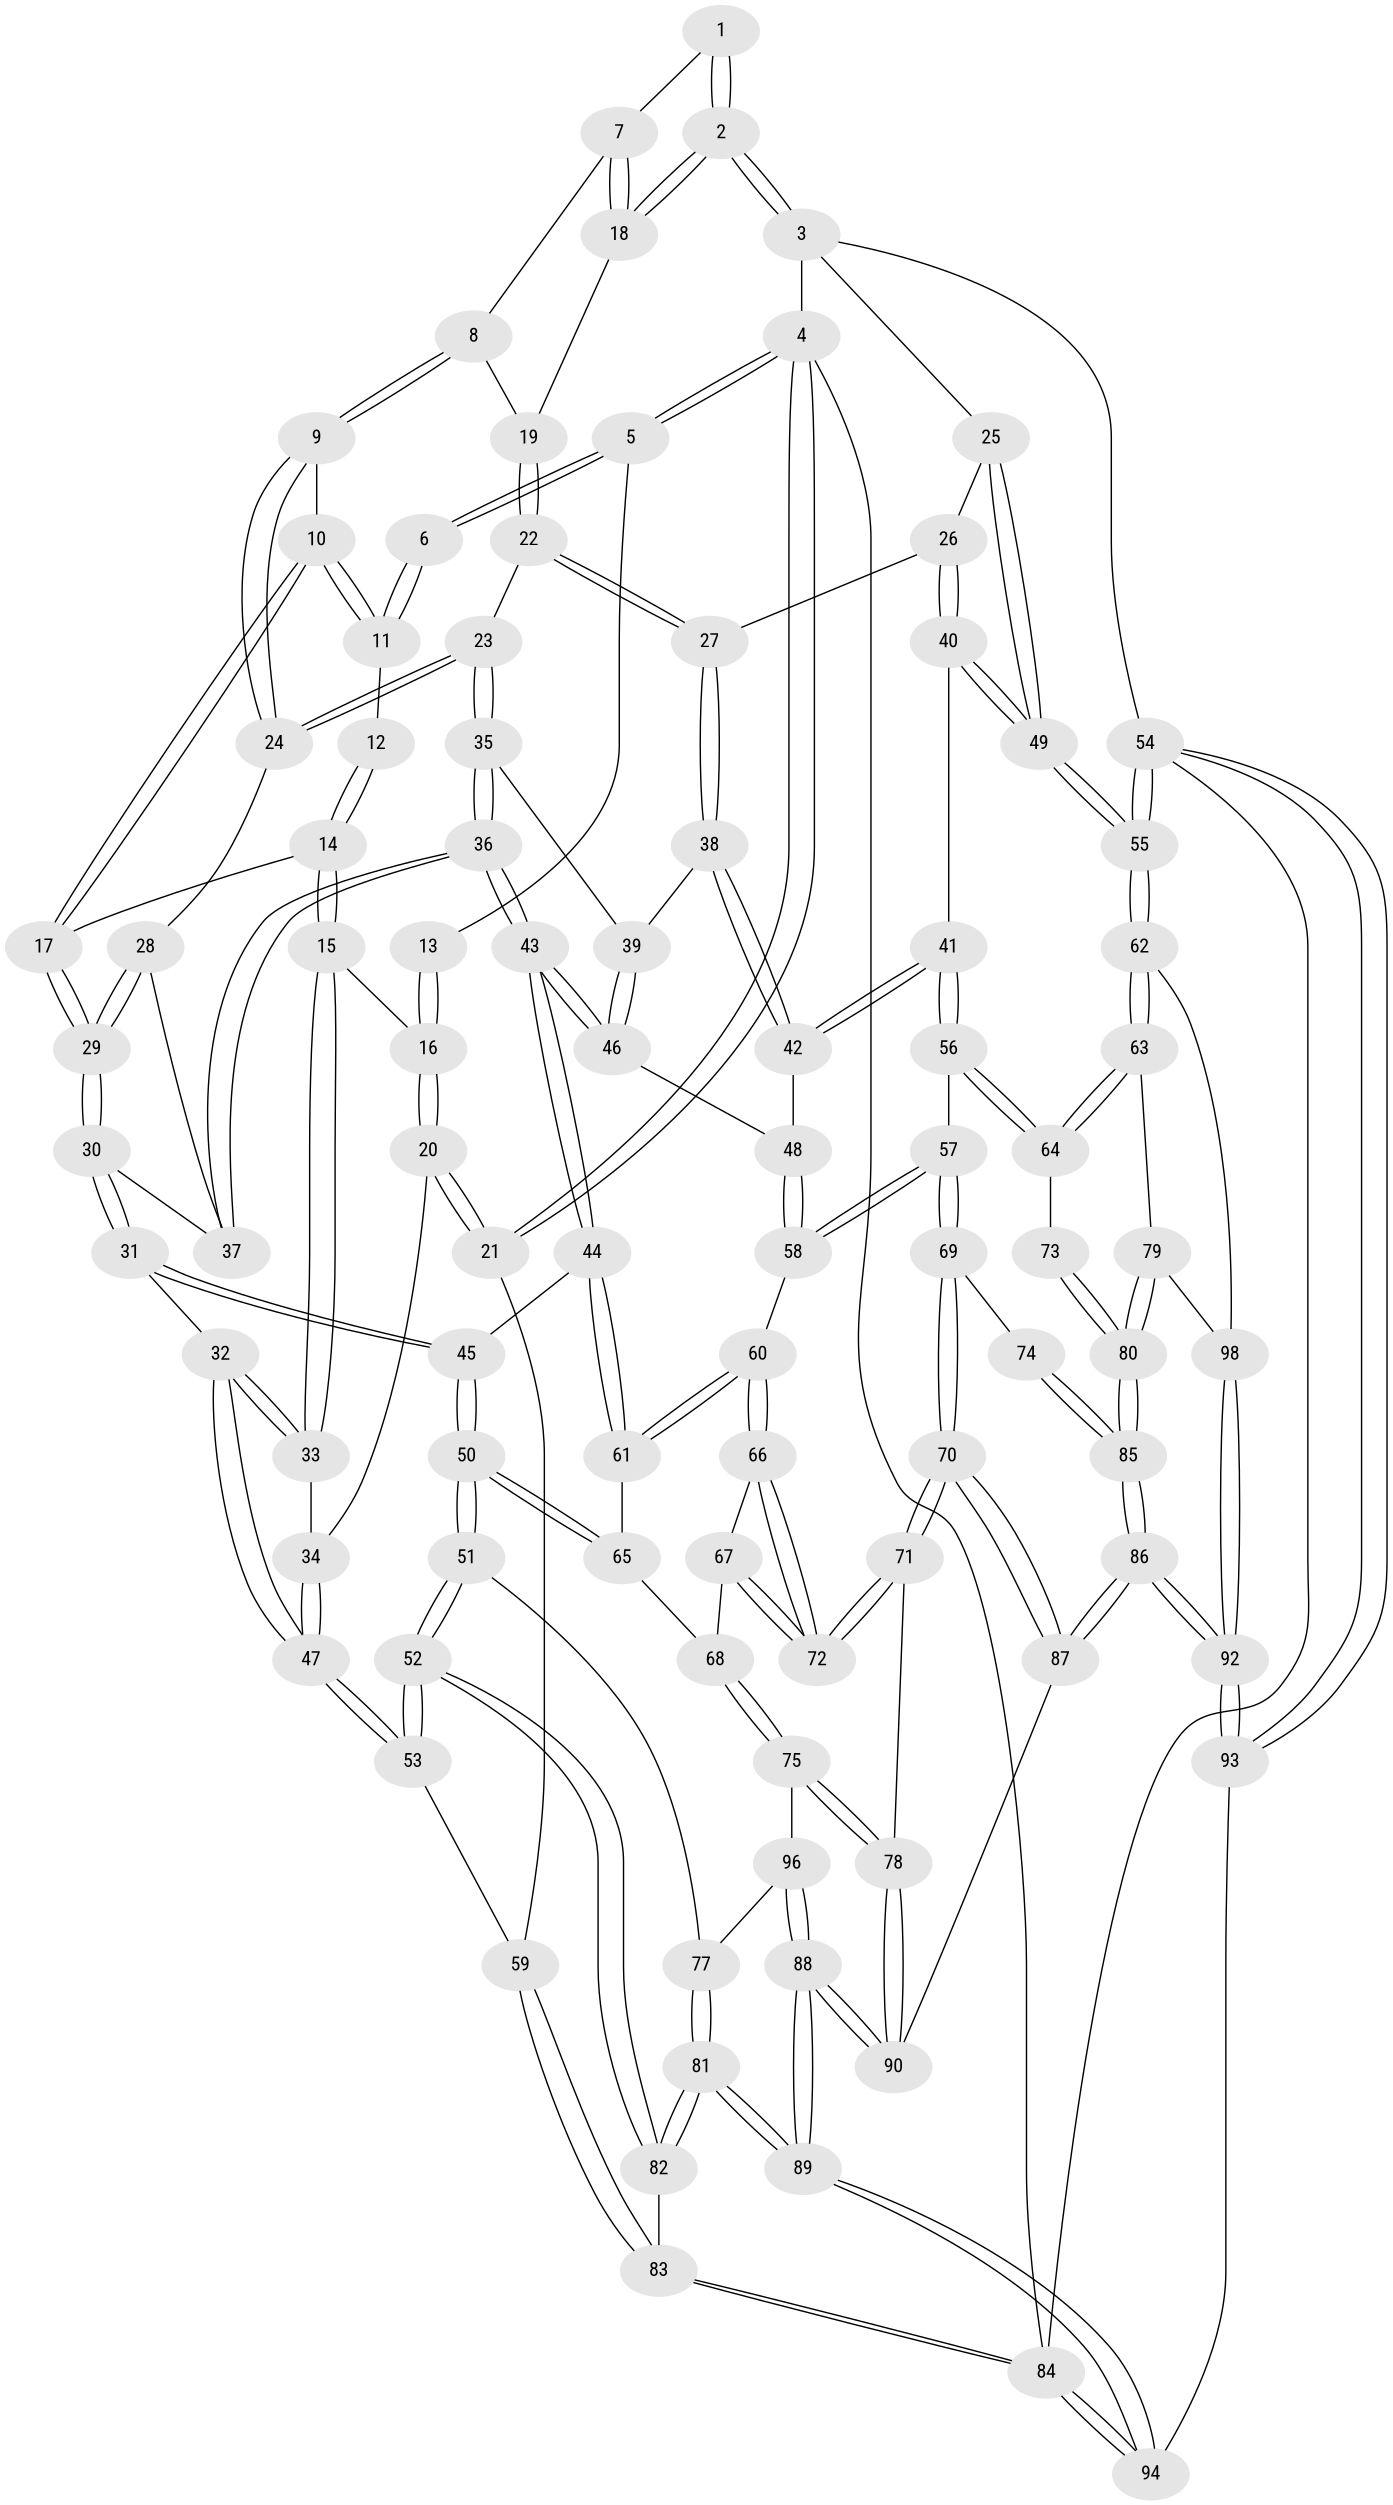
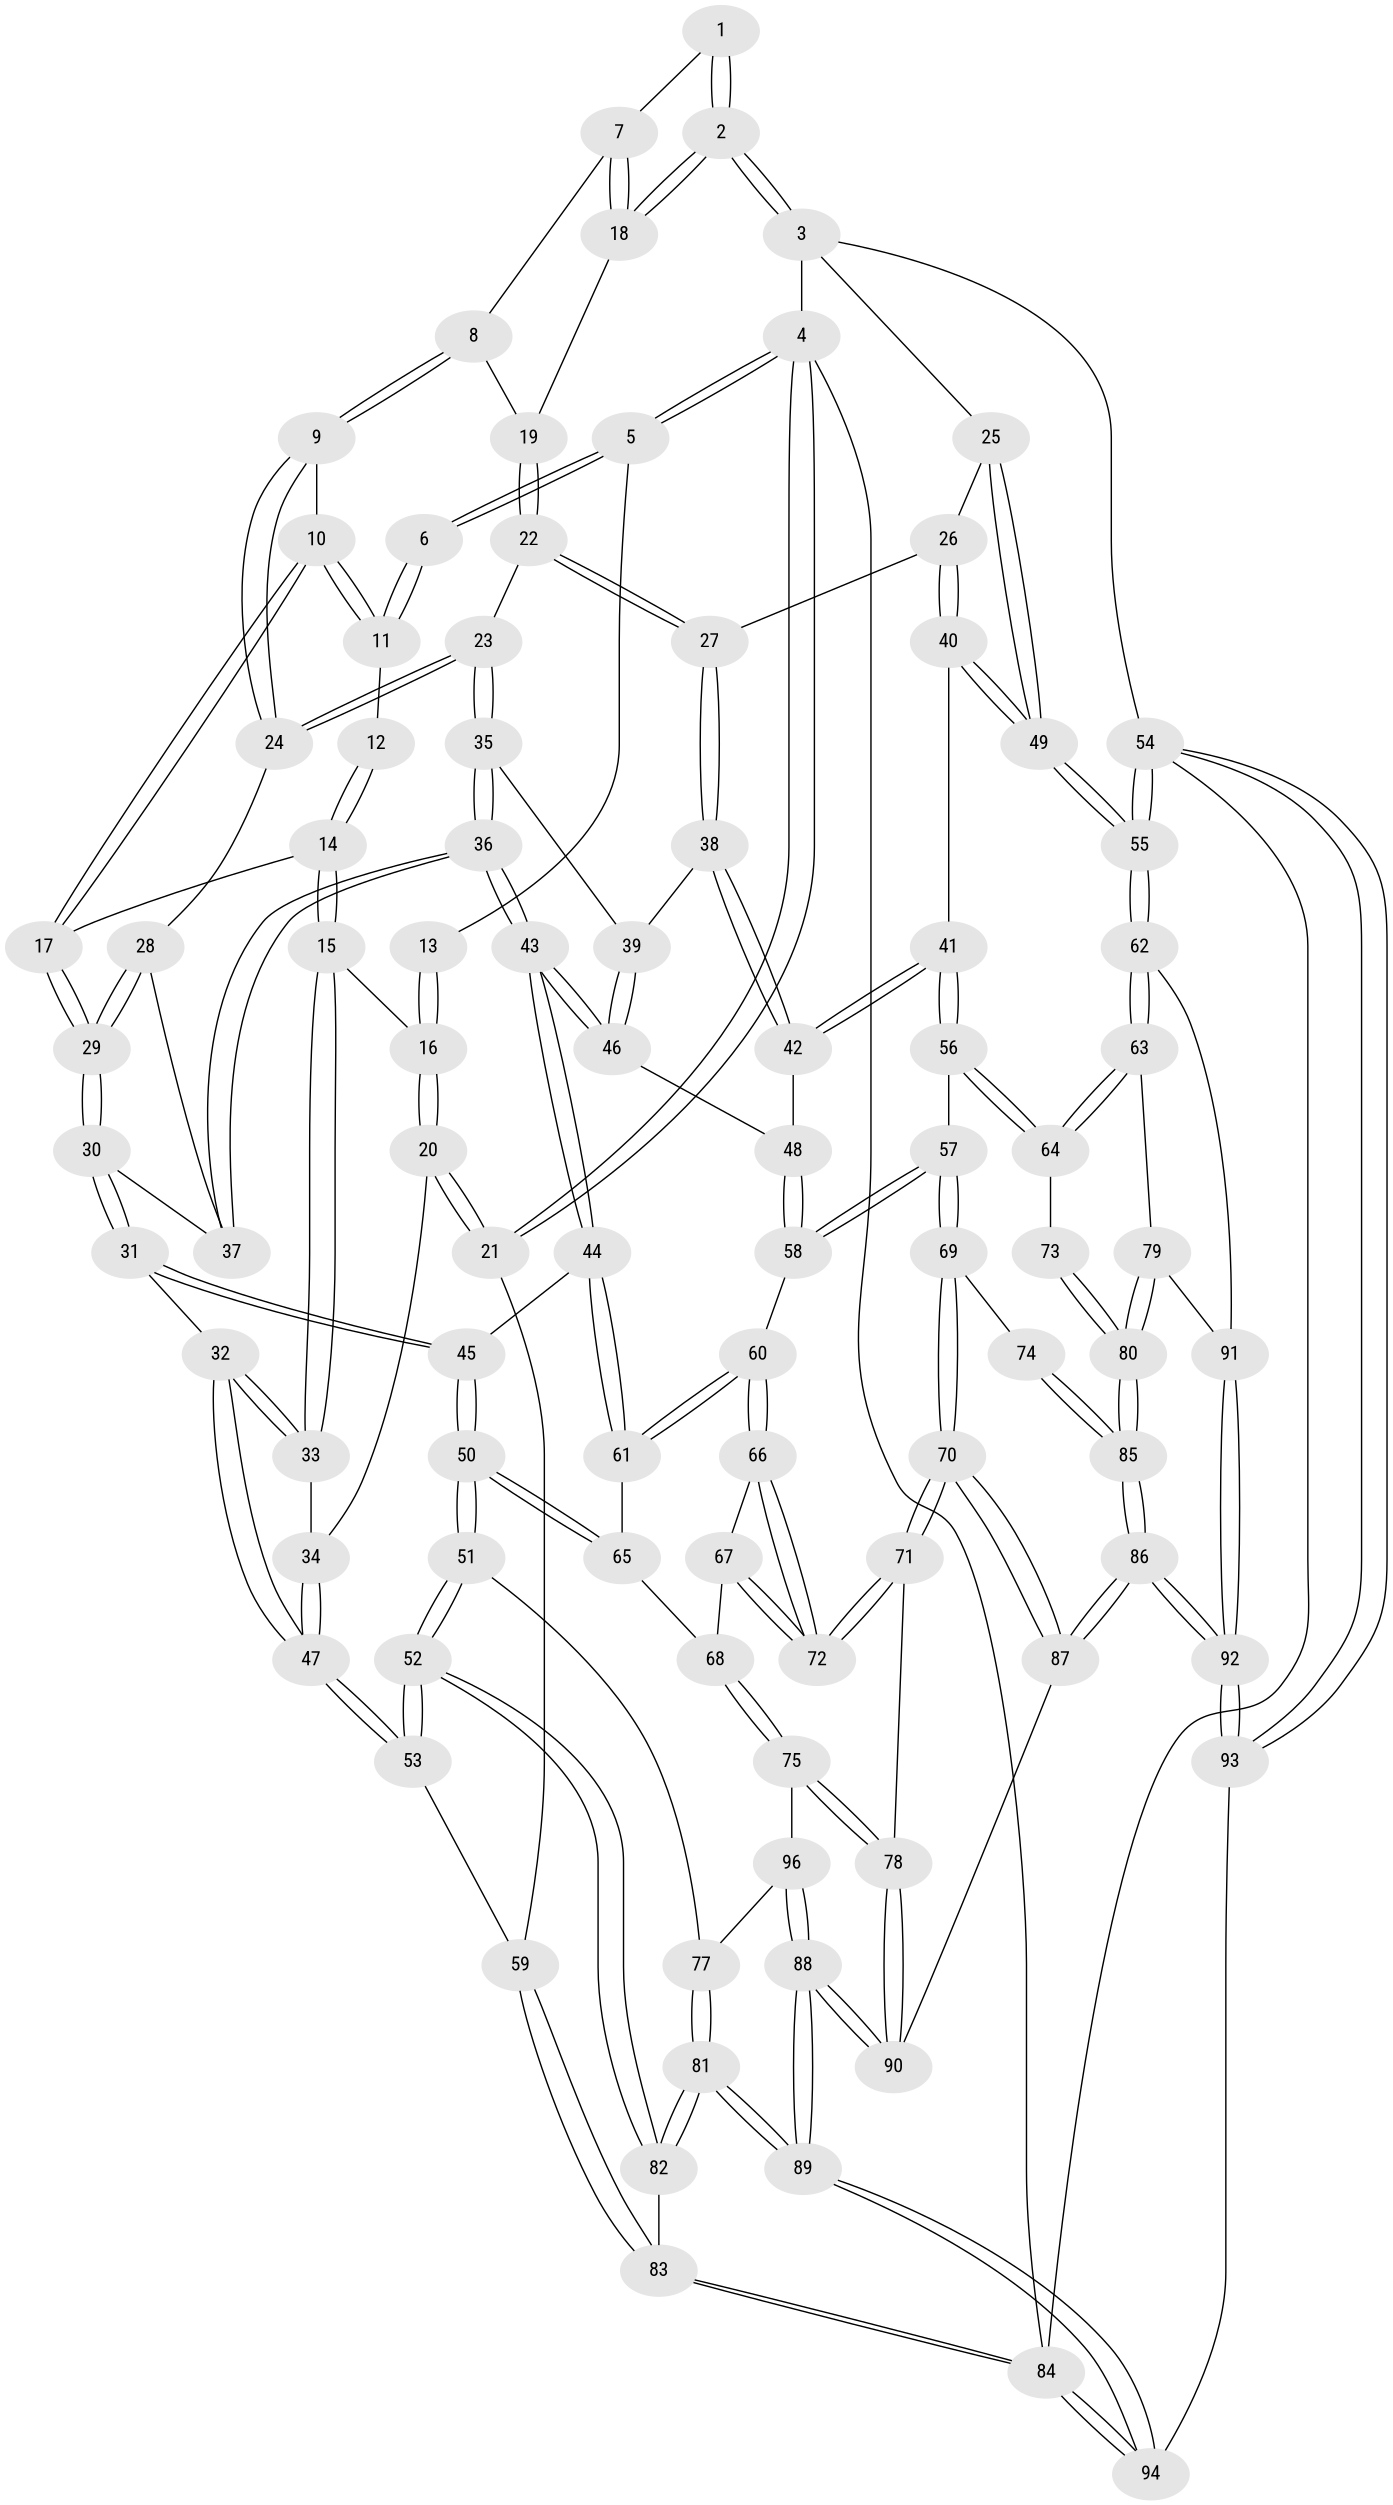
node "98": label "98" -> "91"
